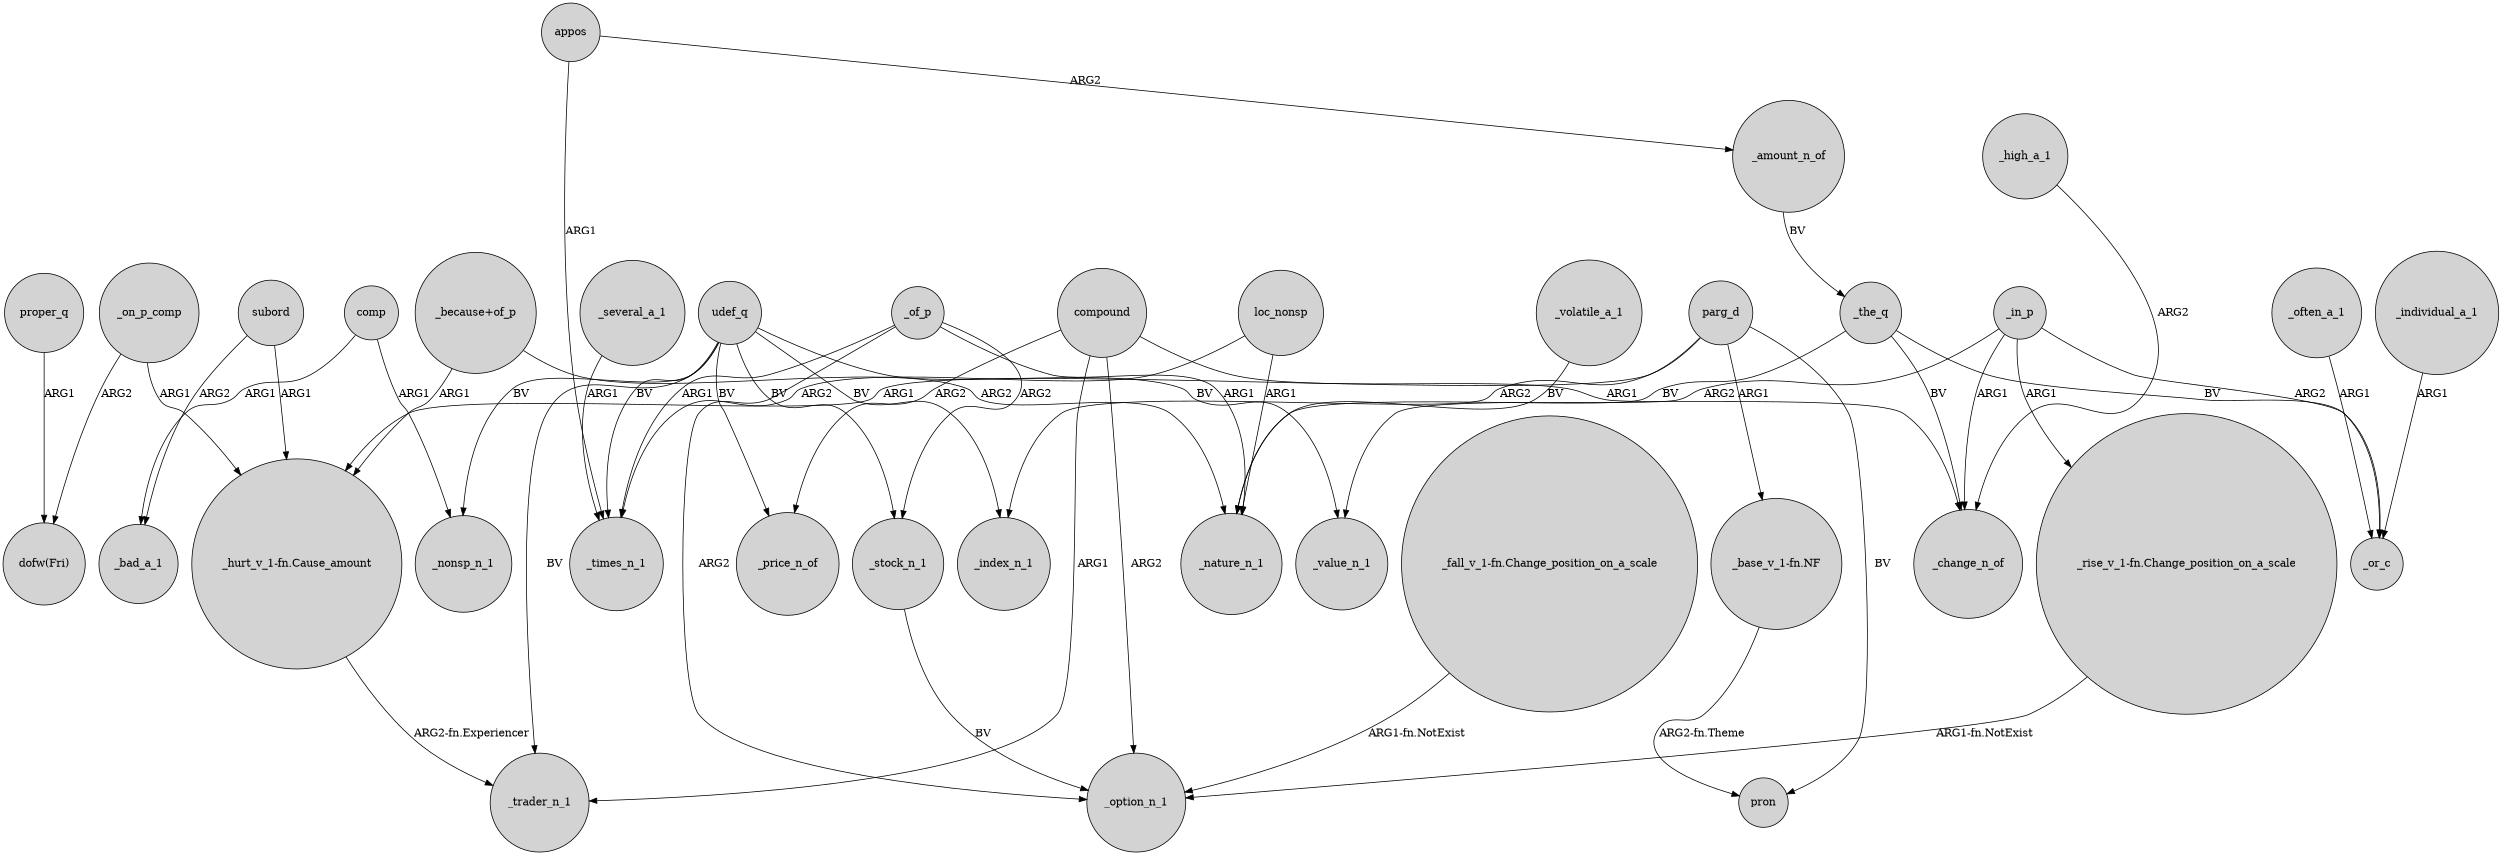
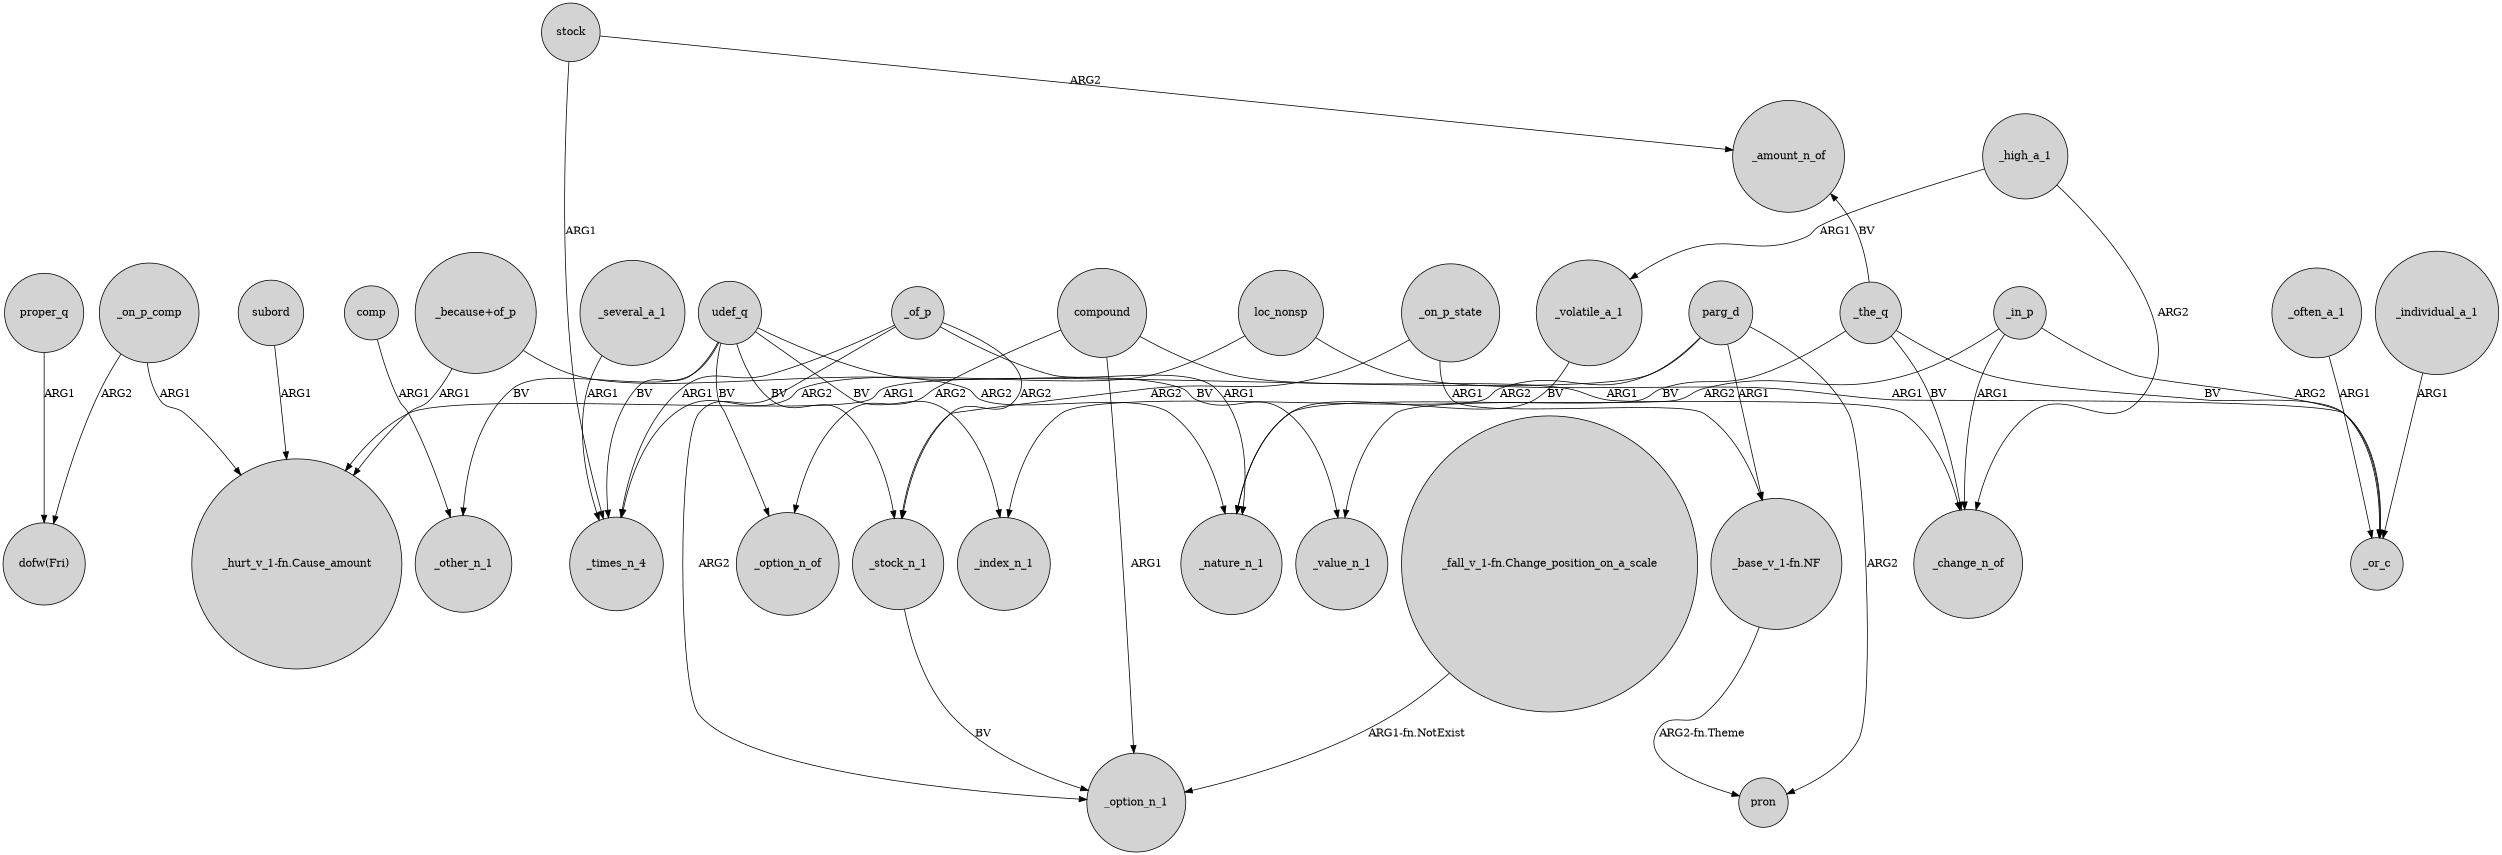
node "appos": label "appos" -> "stock"
edge "_high_a_1" -> "_volatile_a_1": added, label "ARG1"
edge "_amount_n_of" -> "_the_q": reversed
node "_on_p_state": added
edge "loc_nonsp" -> "_nature_n_1": now "loc_nonsp" -> "_or_c"
node "_bad_a_1": removed
node "_nonsp_n_1": label "_nonsp_n_1" -> "_other_n_1"
node "_times_n_1": label "_times_n_1" -> "_times_n_4"
node "_price_n_of": label "_price_n_of" -> "_option_n_of"
edge "compound" -> "_option_n_1": label "ARG2" -> "ARG1"
edge "parg_d" -> "pron": label "BV" -> "ARG2"
node "_rise_v_1-fn.Change_position_on_a_scale": removed
node "_trader_n_1": removed
